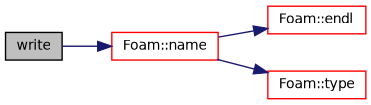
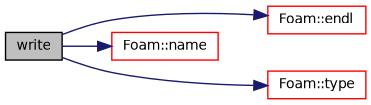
edge "Foam::name" -> "Foam::endl": now "write" -> "Foam::endl"
edge "Foam::name" -> "Foam::type": now "write" -> "Foam::type"
